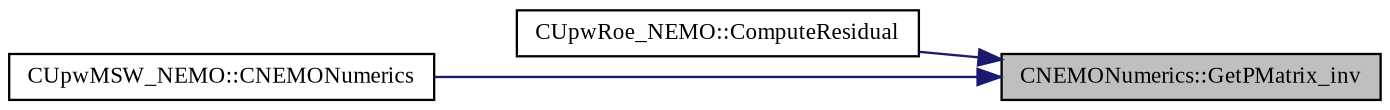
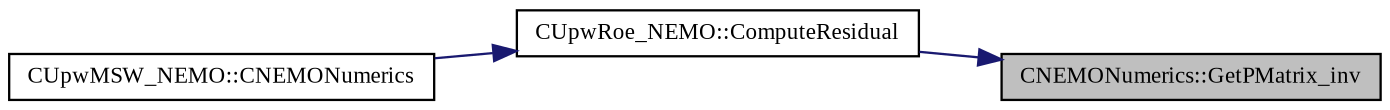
edge "CUpwMSW_NEMO::CNEMONumerics" -> "CNEMONumerics::GetPMatrix_inv": now "CUpwMSW_NEMO::CNEMONumerics" -> "CUpwRoe_NEMO::ComputeResidual"
